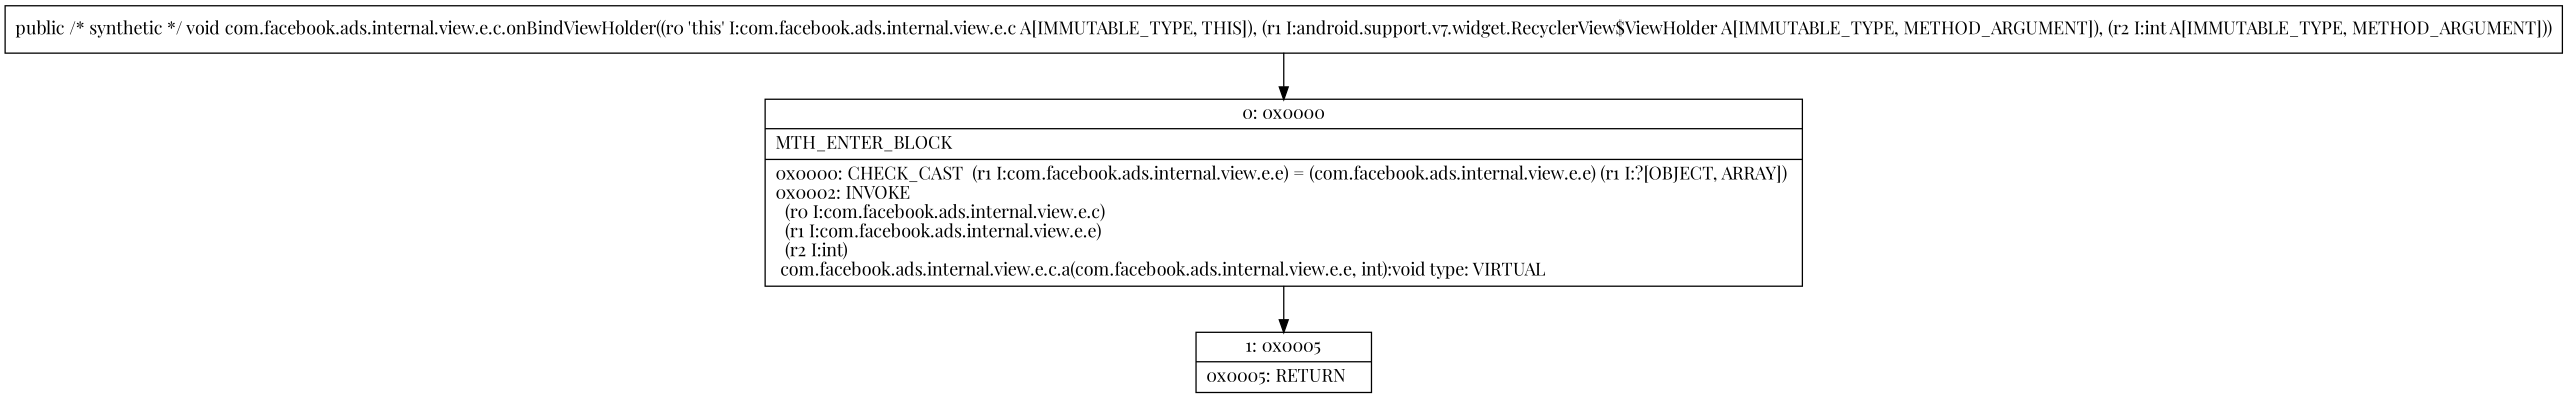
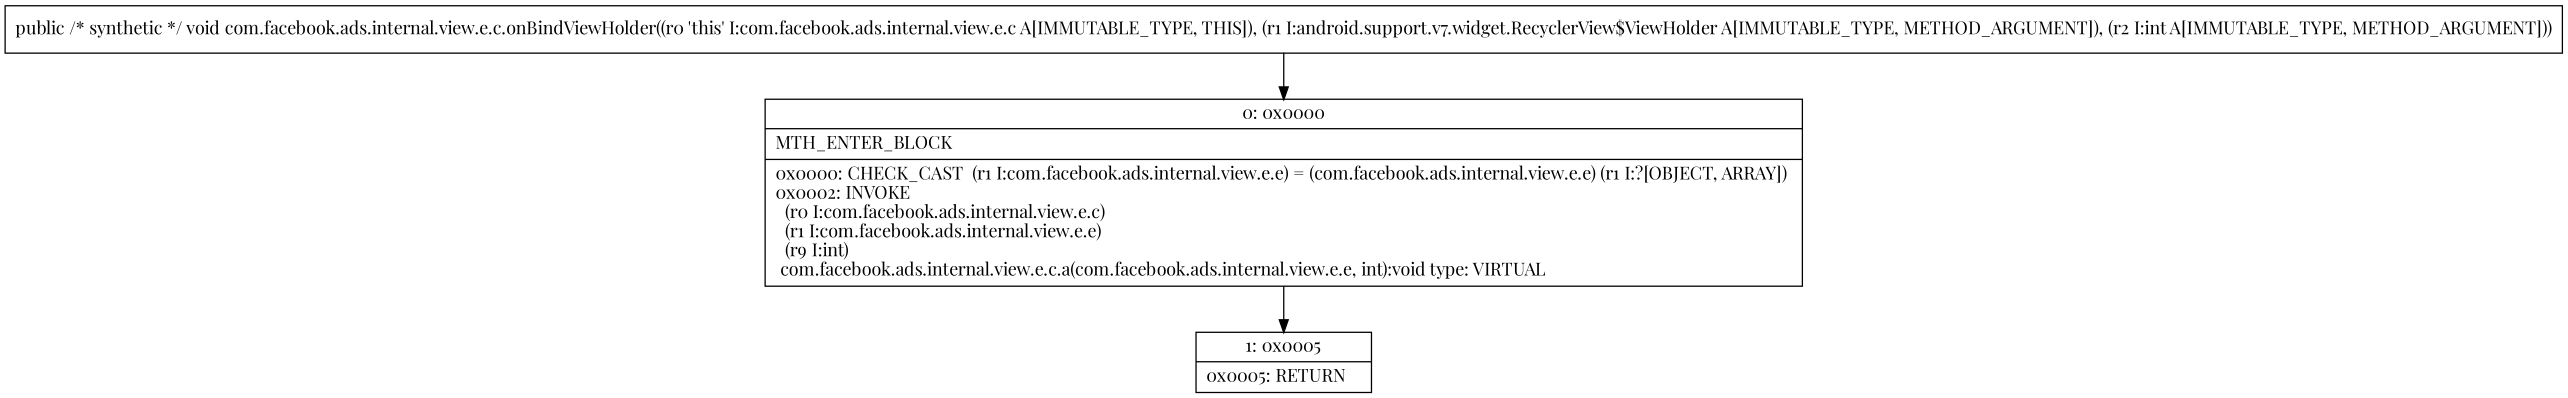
node "0: 0x0000": text "(r2 I:int)" -> "(r9 I:int)"
